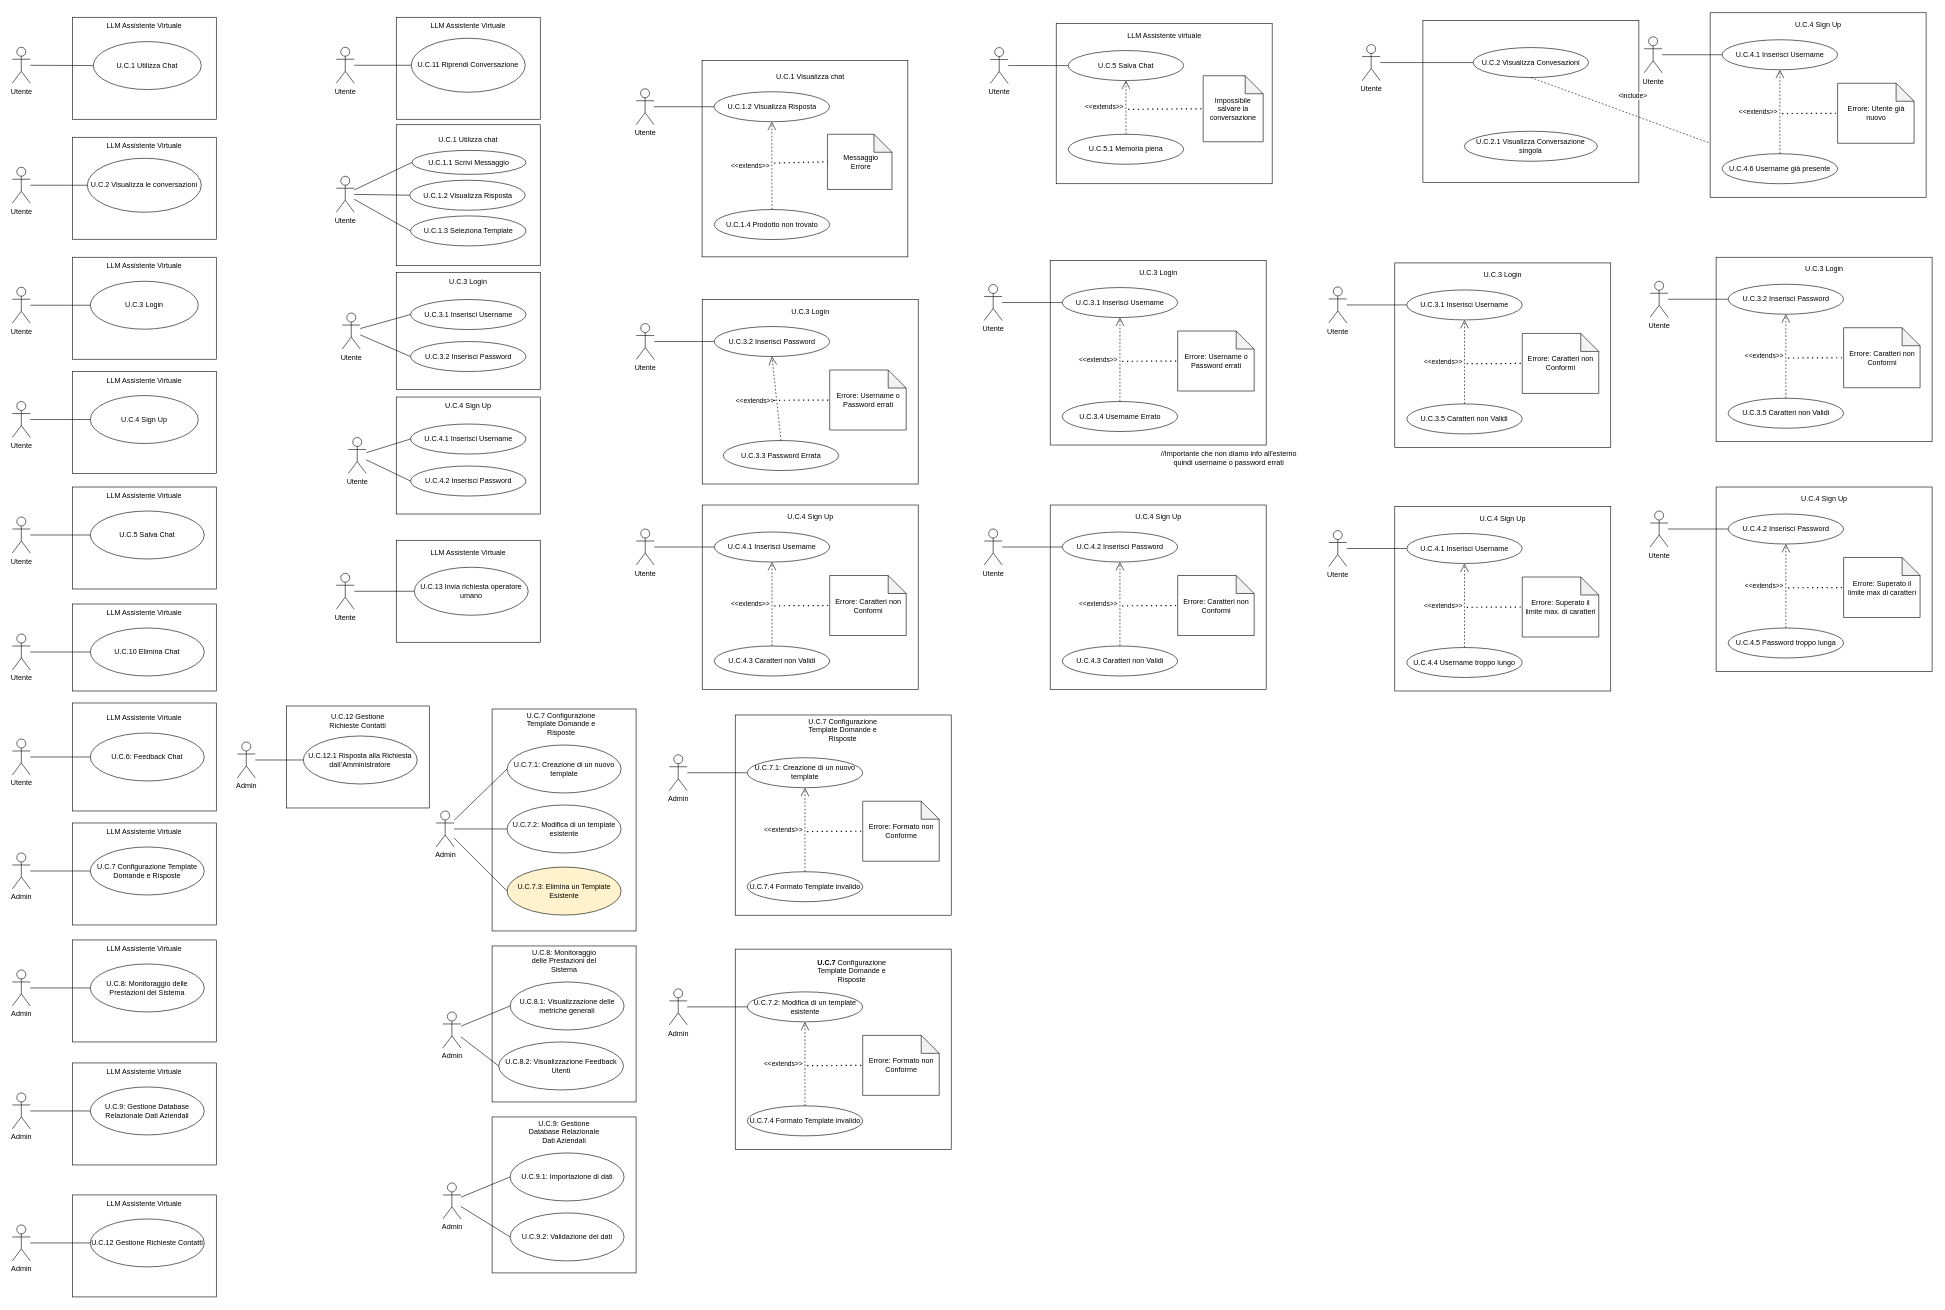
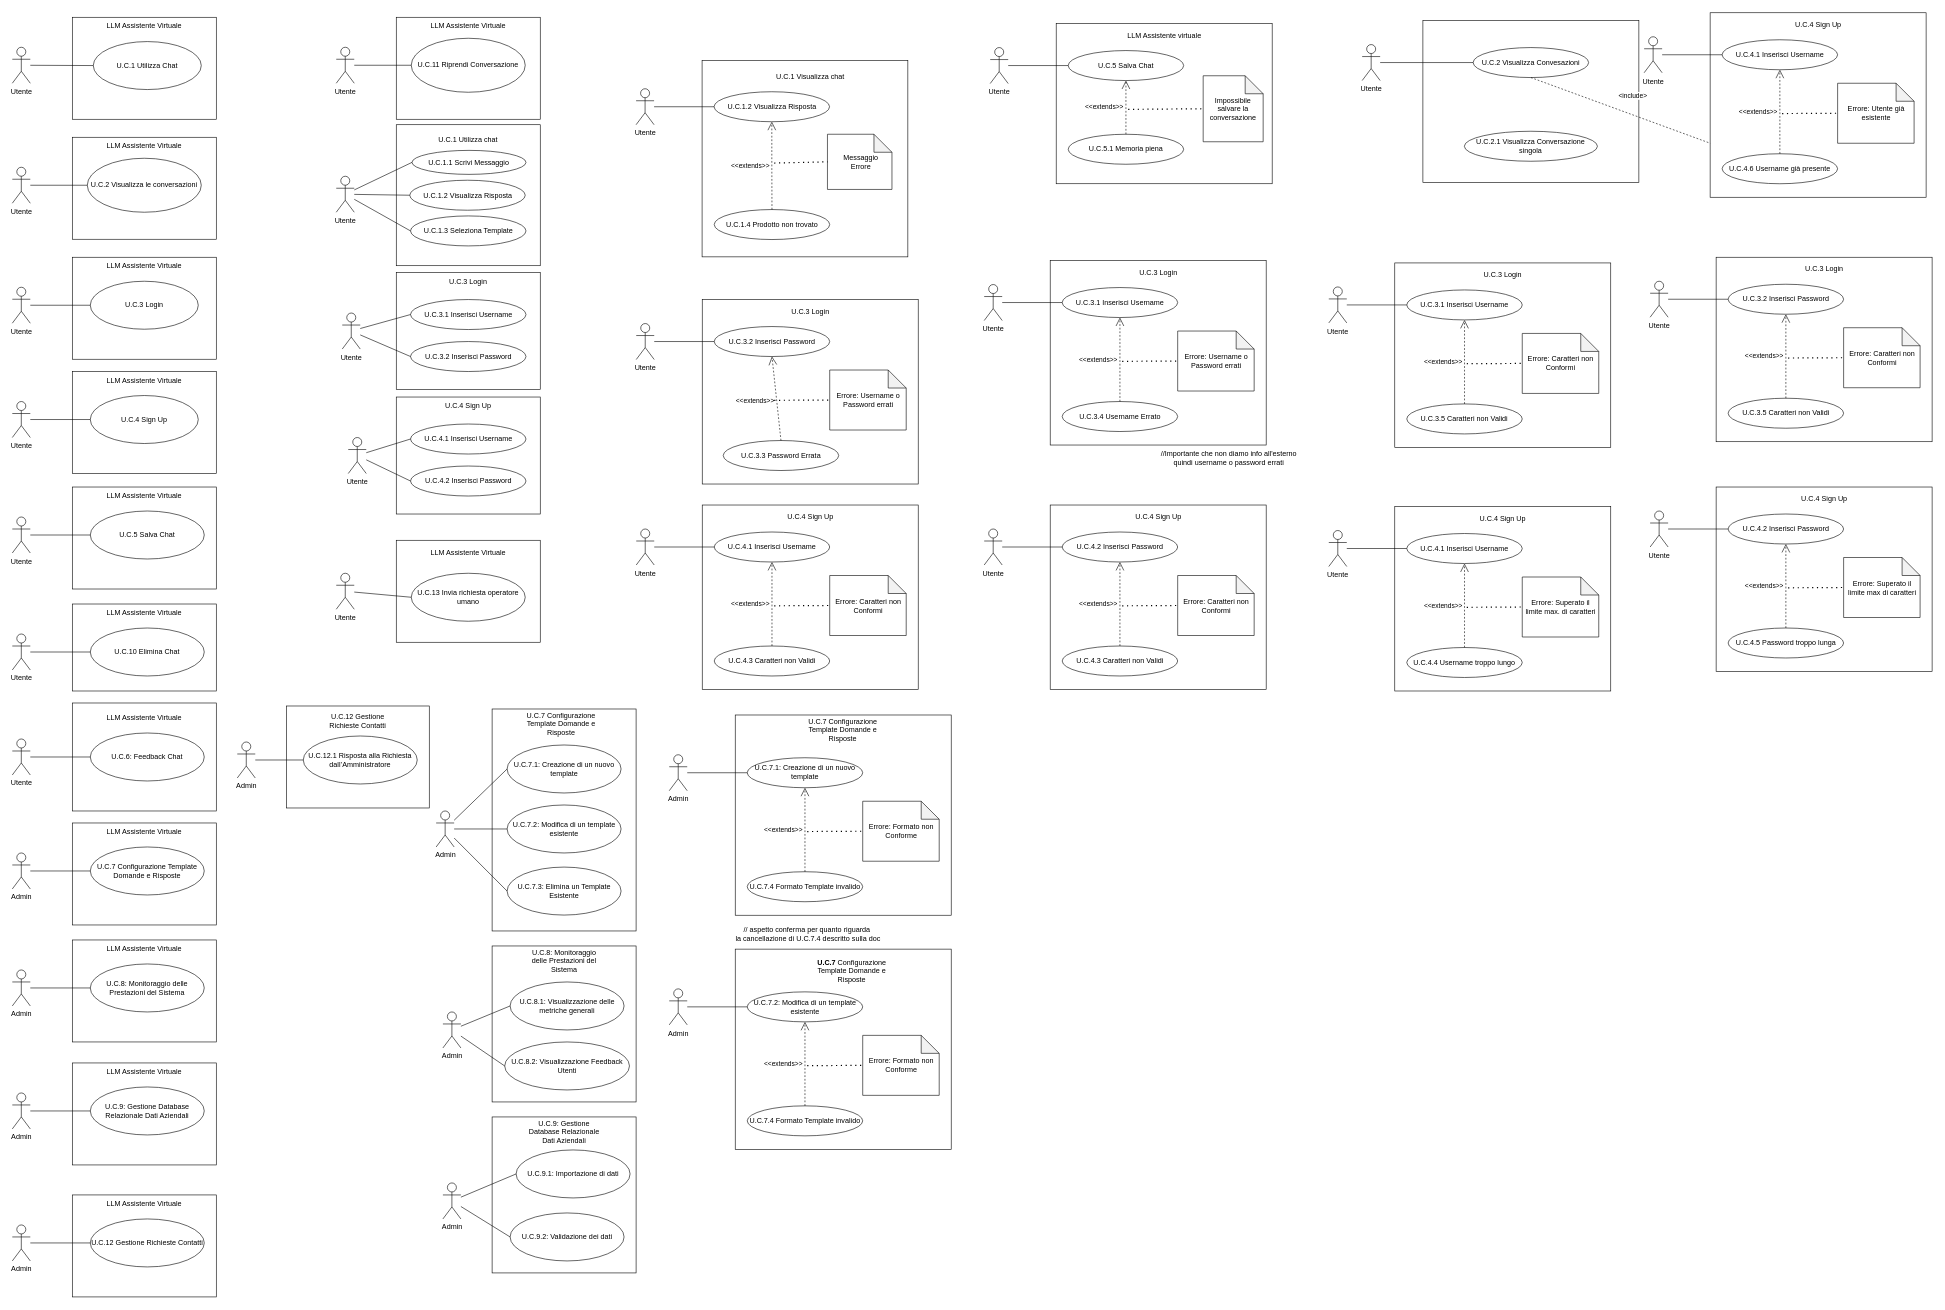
node "Errore: Utente già nuovo": label "Errore: Utente già nuovo" -> "Errore: Utente già esistente"
node "U.C.13 Invia richiesta operatore umano": moved (471, 591) -> (468, 597)
node "U.C.7.3: Elimina un Template Esistente": fillcolor #fff2cc -> #ffffff
node "// aspetto conferma per quanto riguarda la cancellazione di U.C.7.4 descritto sulla doc": added
node "U.C.8.2: Visualizzazione Feedback Utenti": moved (561, 1066) -> (567, 1066)
node "U.C.9.1: Importazione di dati": moved (567, 1177) -> (573, 1174)
